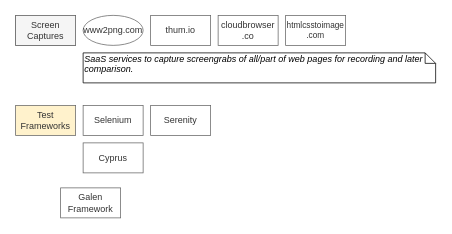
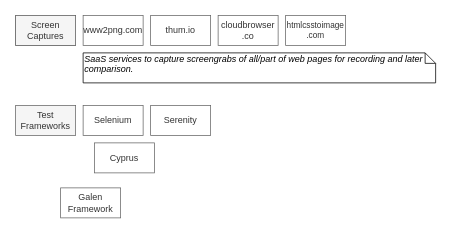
node "www2png.com": shape ellipse -> rectangle
node "Test Frameworks": fillcolor #fff2cc -> #f5f5f5
node "Cyprus": moved (113, 158) -> (124, 158)
